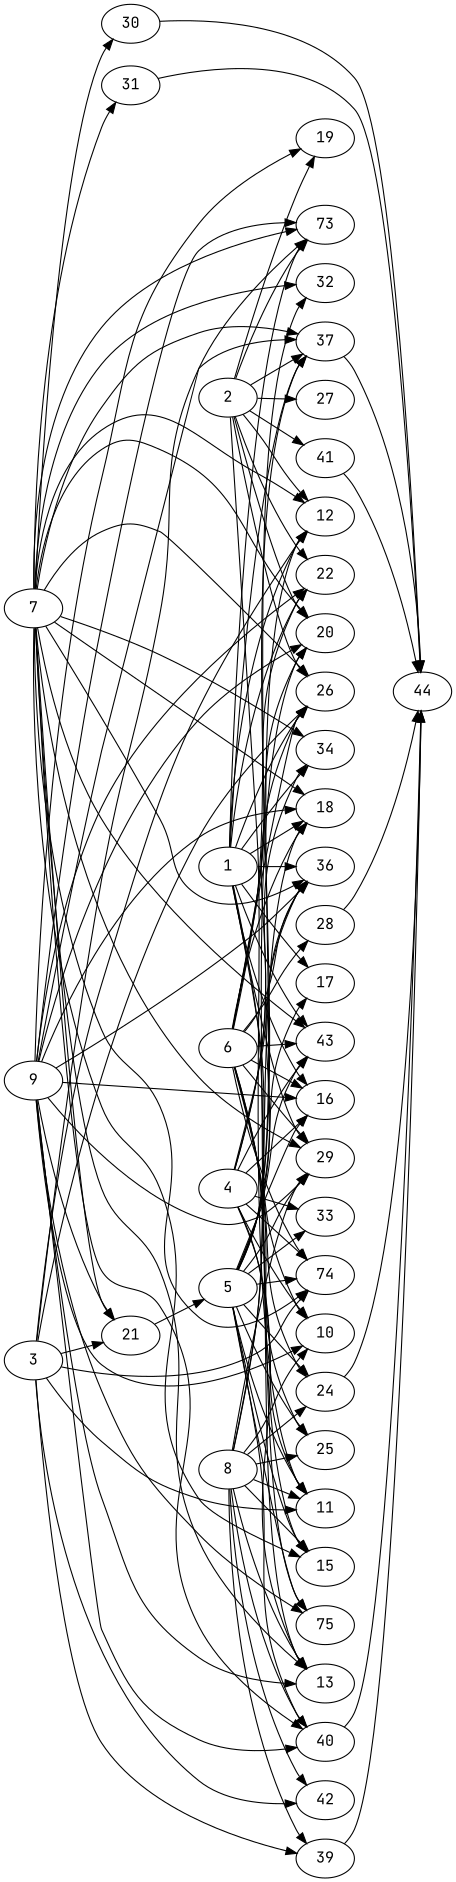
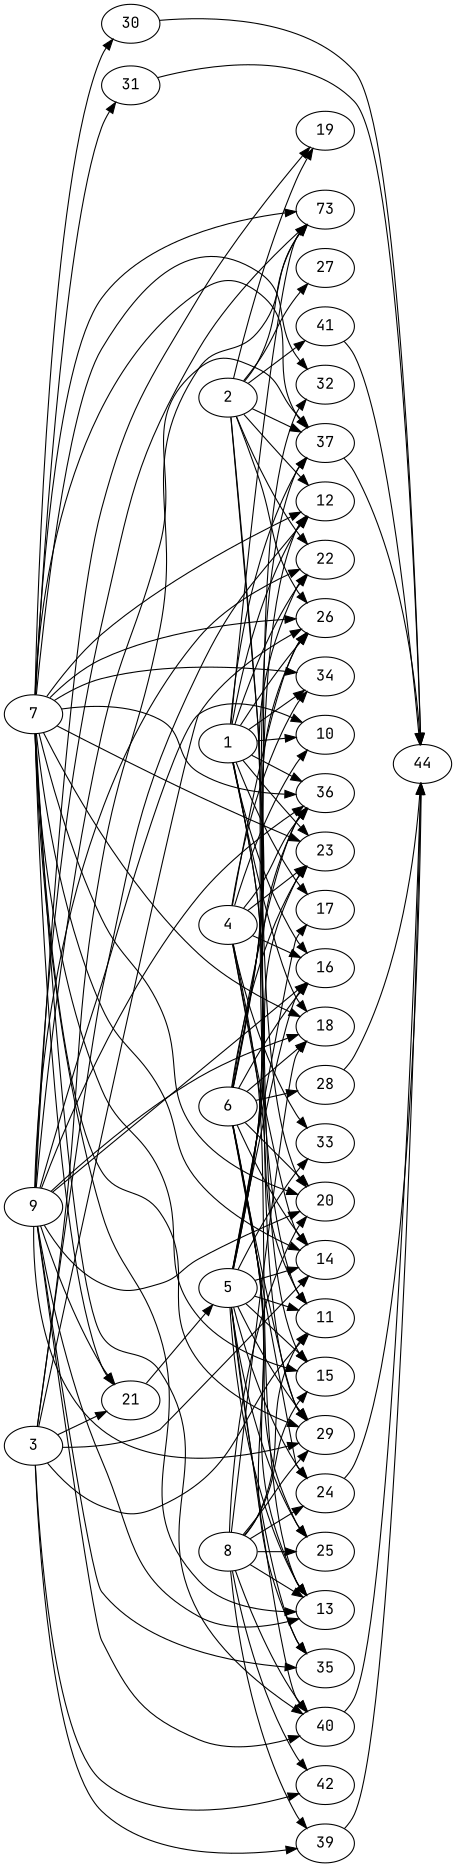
node "43": label "43" -> "23"
node "74": label "74" -> "14"
edge "8" -> "10": removed
edge "5" -> "13": added
node "75": label "75" -> "35"
